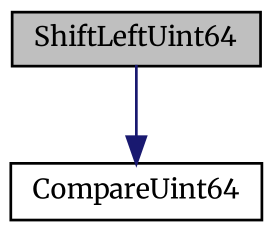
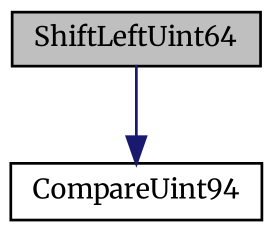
node "CompareUint64": label "CompareUint64" -> "CompareUint94"
